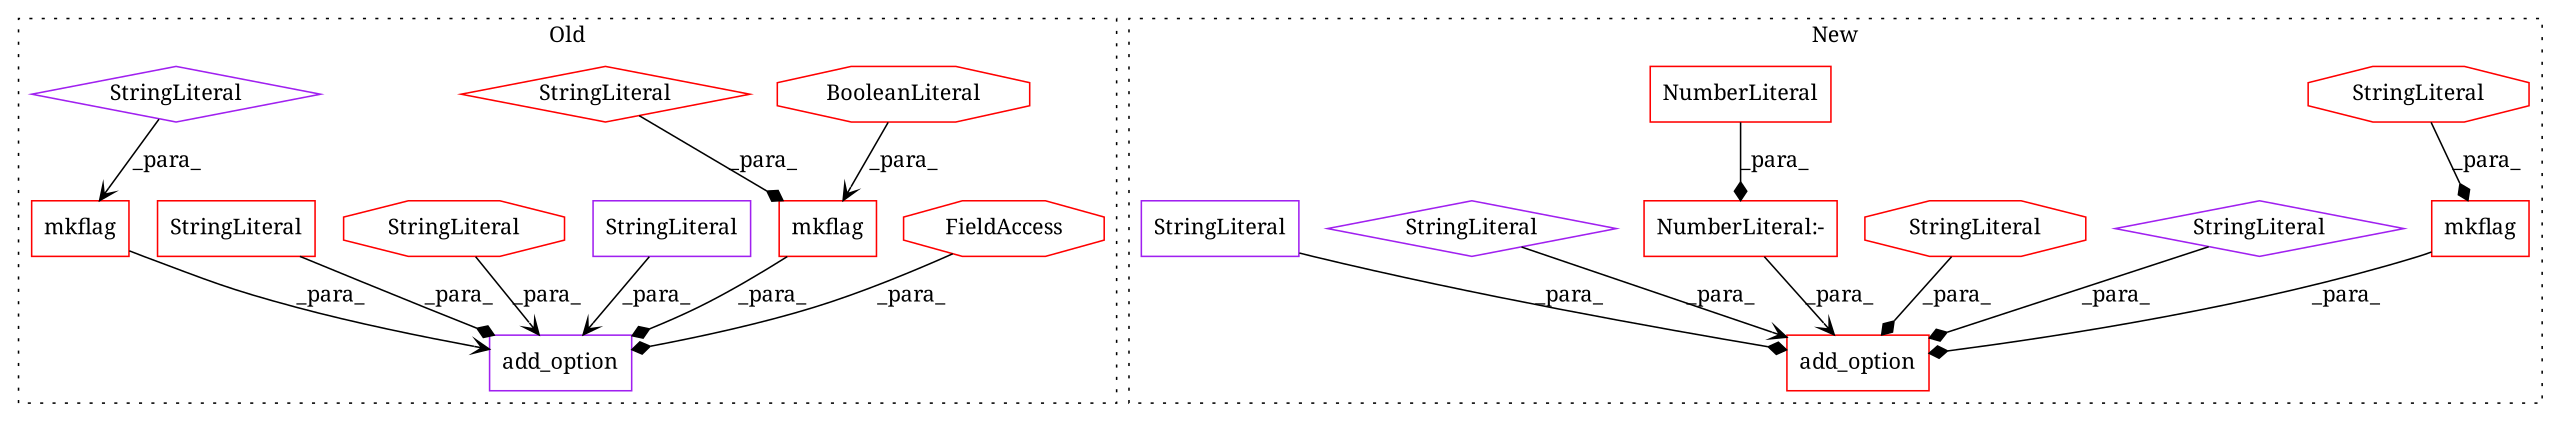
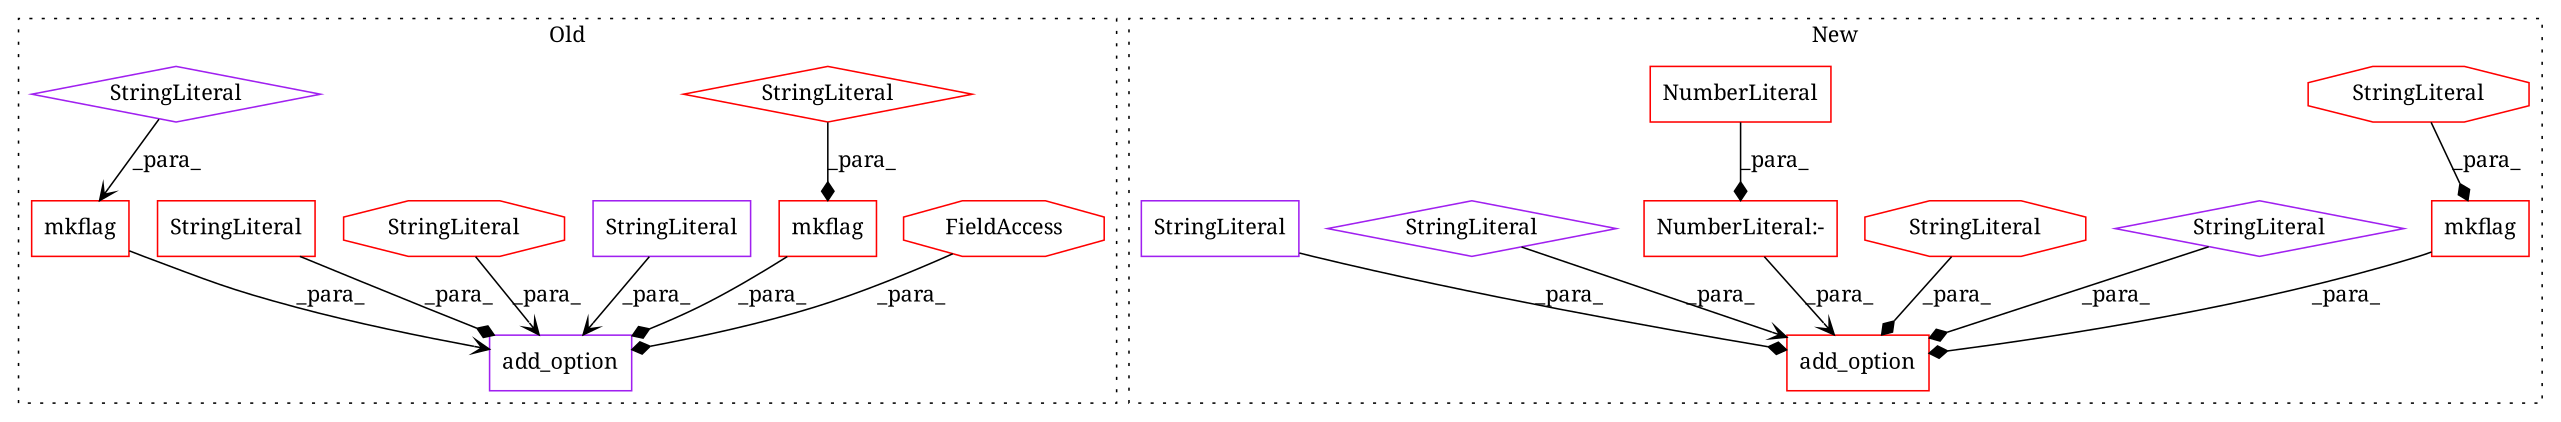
node "BooleanLiteral": removed
